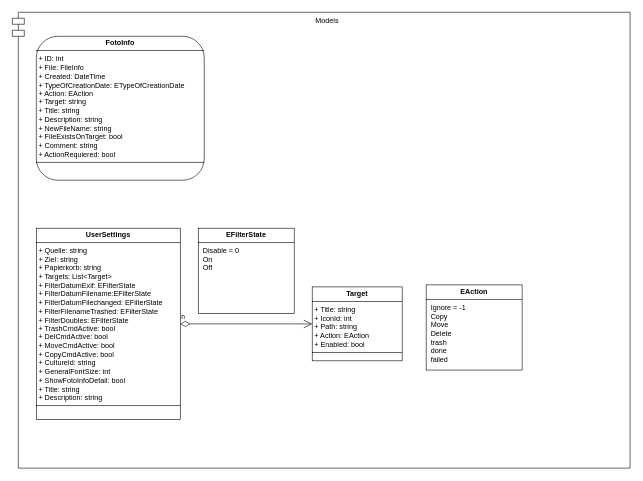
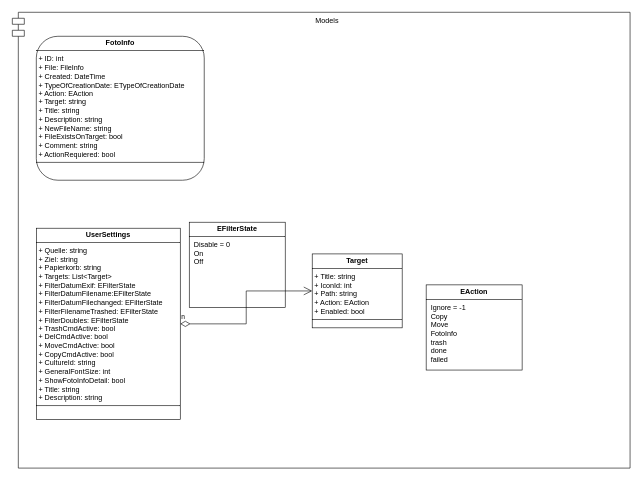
node "EFilterState Disable = 0 On Off": moved (246, 271) -> (237, 265)
node "EAction Ignore = -1 Copy Move Delete trash done failed": label "EAction Ignore = -1 Copy Move Delete trash done failed" -> "EAction Ignore = -1 Copy Move FotoInfo trash done failed"
node "Target + Title: string + IconId: int + Path: string + Action: EAction + Enabled: bool": moved (357, 324) -> (357, 291)
